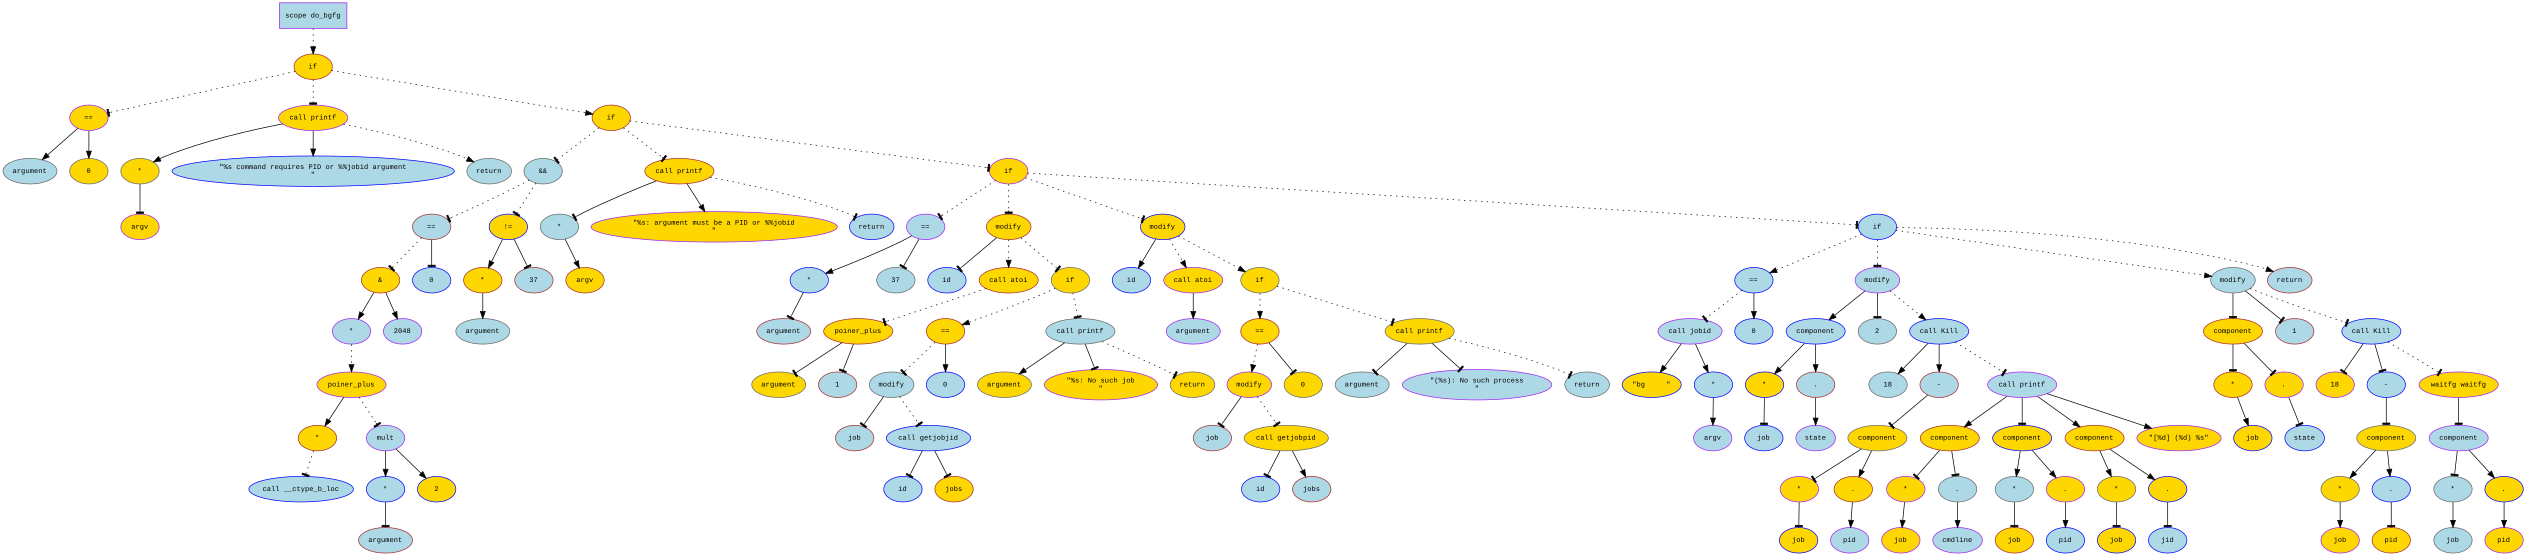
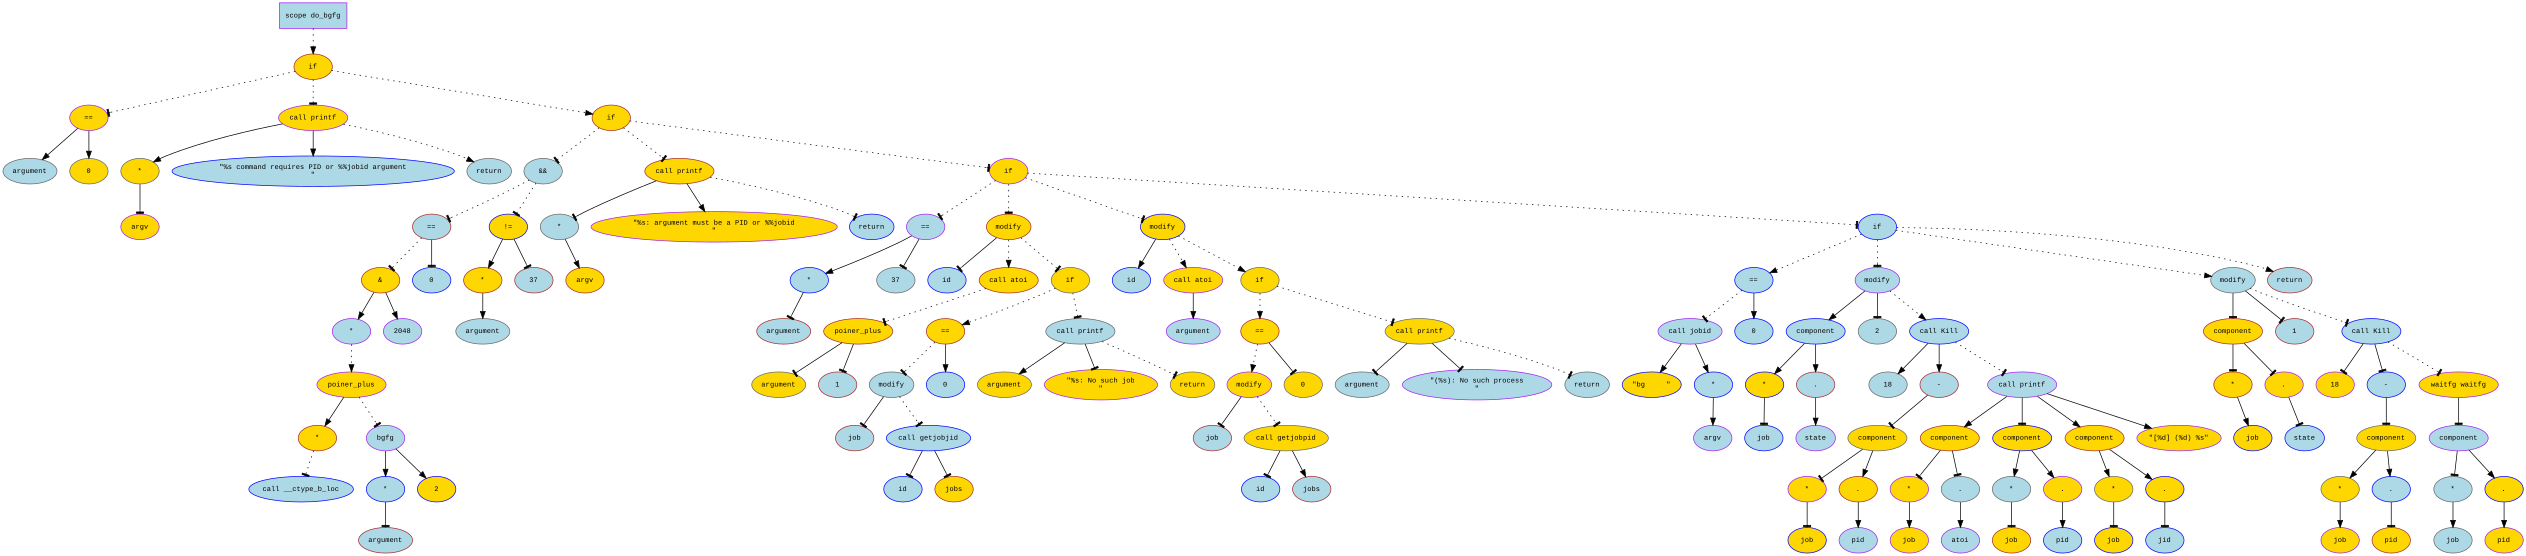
node "mult": label "mult" -> "bgfg"
node "cmdline": label "cmdline" -> "atoi"
